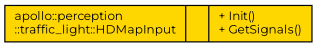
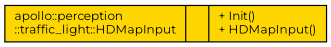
node "apollo::perception": text "+ GetSignals()" -> "+ HDMapInput()"
